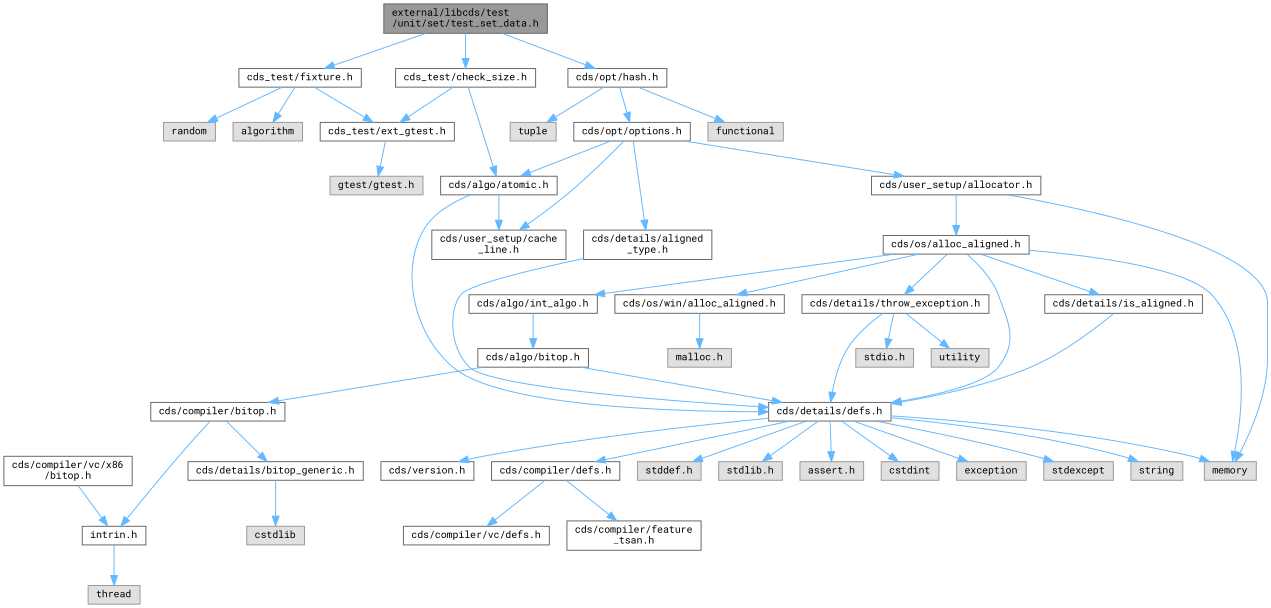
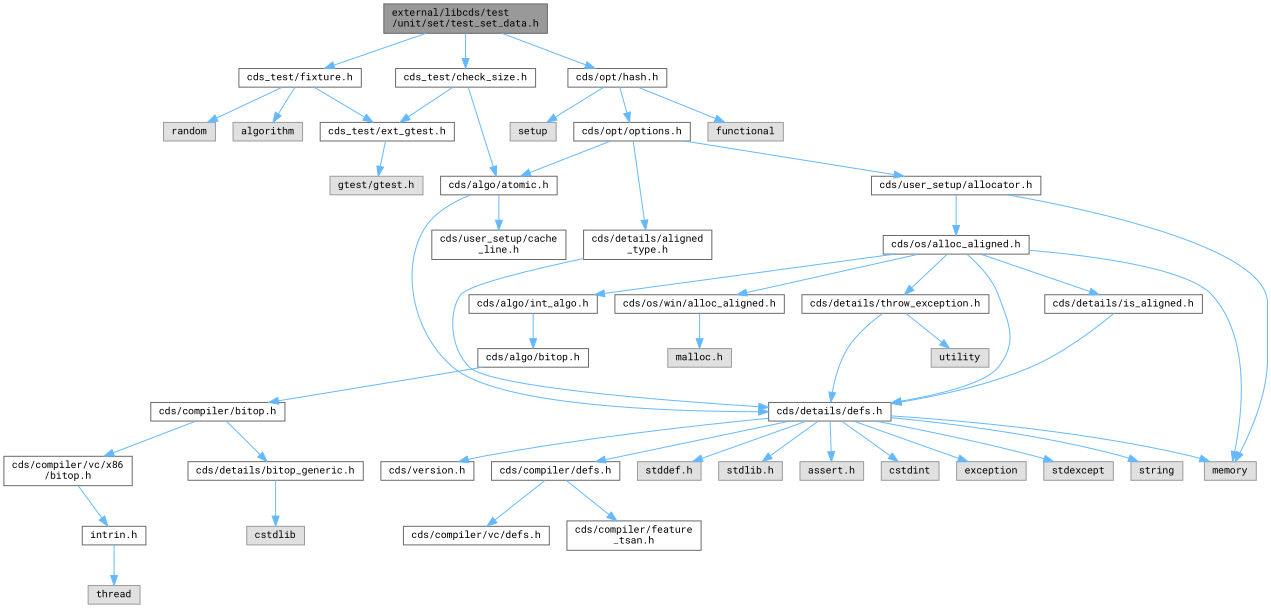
node "tuple": label "tuple" -> "setup"
edge "cds/opt/options.h" -> "cds/user_setup/cache _line.h": removed
node "stdio.h": removed
edge "cds/algo/bitop.h" -> "cds/details/defs.h": removed
edge "cds/compiler/bitop.h" -> "intrin.h": now "cds/compiler/bitop.h" -> "cds/compiler/vc/x86 /bitop.h"
